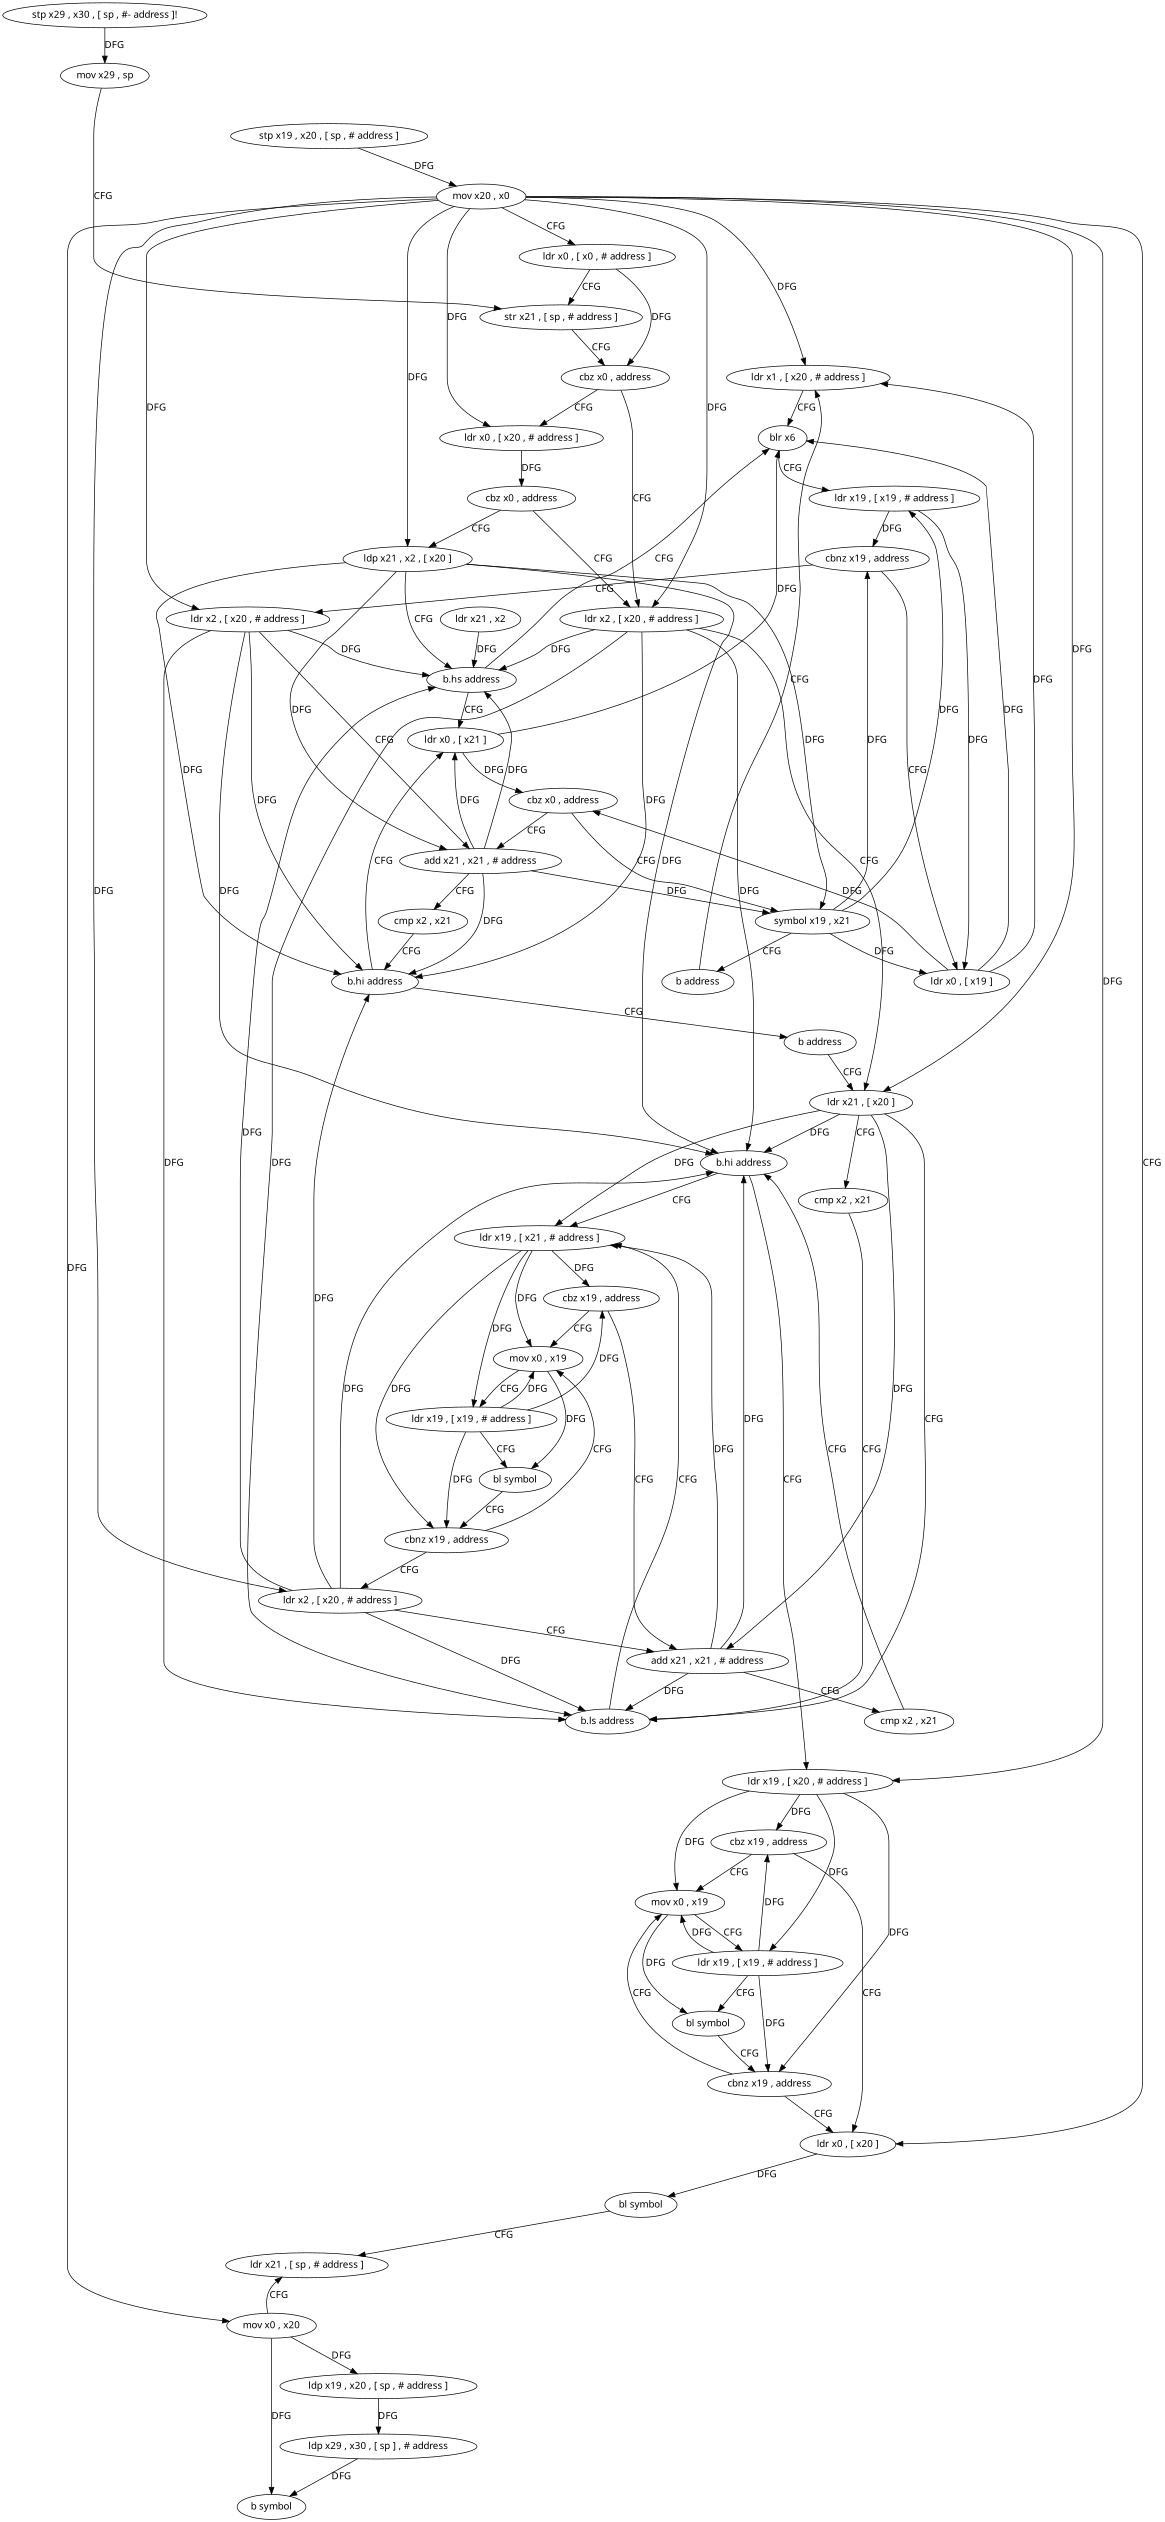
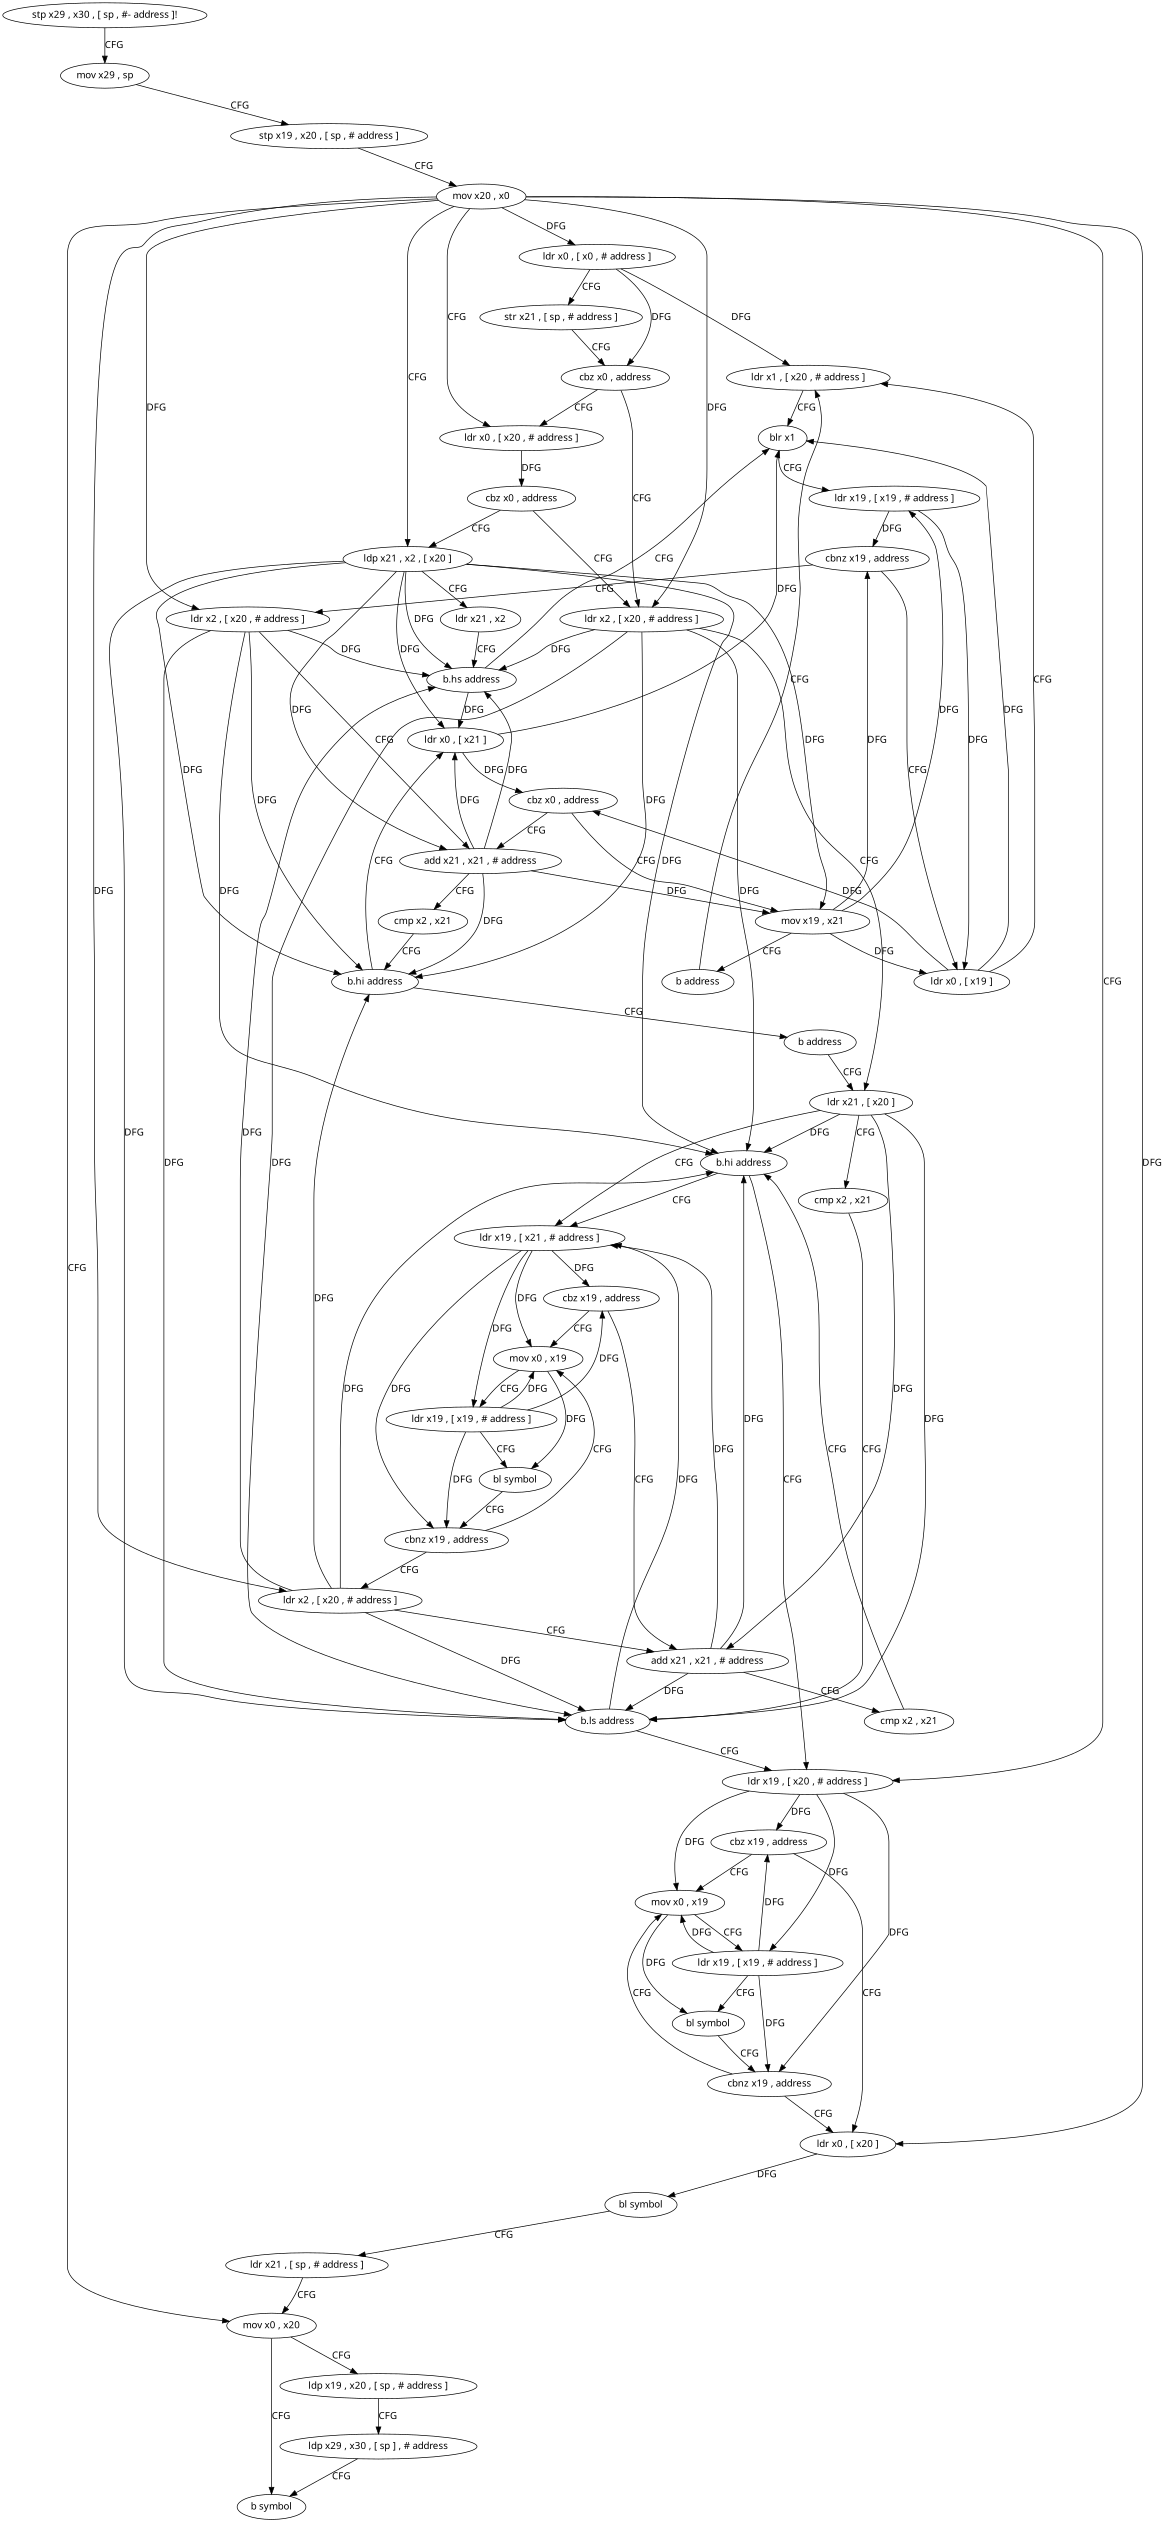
edge "stp x29 , x30 , [ sp , #- address ]!" -> "mov x29 , sp": label "DFG" -> "CFG"
edge "stp x19 , x20 , [ sp , # address ]" -> "mov x20 , x0": label "DFG" -> "CFG"
edge "mov x20 , x0" -> "ldr x1 , [ x20 , # address ]": now "ldr x0 , [ x0 , # address ]" -> "ldr x1 , [ x20 , # address ]"
edge "mov x20 , x0" -> "ldr x0 , [ x0 , # address ]": label "CFG" -> "DFG"
edge "mov x29 , sp" -> "str x21 , [ sp , # address ]": now "mov x29 , sp" -> "stp x19 , x20 , [ sp , # address ]"
edge "mov x20 , x0" -> "ldr x0 , [ x20 , # address ]": label "DFG" -> "CFG"
edge "mov x20 , x0" -> "ldp x21 , x2 , [ x20 ]": label "DFG" -> "CFG"
edge "mov x20 , x0" -> "ldr x21 , [ x20 ]": removed, label "DFG"
node "blr x6": label "blr x6" -> "blr x1"
edge "ldp x21 , x2 , [ x20 ]" -> "ldr x21 , x2": added, label "CFG"
edge "ldp x21 , x2 , [ x20 ]" -> "b.hs address": label "CFG" -> "DFG"
edge "ldr x21 , x2" -> "b.hs address": label "DFG" -> "CFG"
edge "ldp x21 , x2 , [ x20 ]" -> "ldr x0 , [ x21 ]": added, label "DFG"
edge "ldr x0 , [ x19 ]" -> "ldr x1 , [ x20 , # address ]": label "DFG" -> "CFG"
edge "b.hs address" -> "ldr x0 , [ x21 ]": label "CFG" -> "DFG"
node "symbol x19 , x21": label "symbol x19 , x21" -> "mov x19 , x21"
edge "mov x20 , x0" -> "ldr x19 , [ x20 , # address ]": label "DFG" -> "CFG"
edge "ldr x21 , [ x20 ]" -> "ldr x19 , [ x21 , # address ]": label "DFG" -> "CFG"
edge "mov x20 , x0" -> "ldr x0 , [ x20 ]": label "CFG" -> "DFG"
edge "ldp x21 , x2 , [ x20 ]" -> "b.ls address": added, label "DFG"
edge "mov x20 , x0" -> "mov x0 , x20": label "DFG" -> "CFG"
edge "ldr x21 , [ x20 ]" -> "b.ls address": label "CFG" -> "DFG"
edge "b.ls address" -> "ldr x19 , [ x21 , # address ]": label "CFG" -> "DFG"
edge "b.ls address" -> "ldr x19 , [ x20 , # address ]": added, label "CFG"
edge "mov x0 , x20" -> "ldr x21 , [ sp , # address ]": reversed
edge "mov x0 , x20" -> "ldp x19 , x20 , [ sp , # address ]": label "DFG" -> "CFG"
edge "mov x0 , x20" -> "b symbol": label "DFG" -> "CFG"
edge "ldp x19 , x20 , [ sp , # address ]" -> "ldp x29 , x30 , [ sp ] , # address": label "DFG" -> "CFG"
edge "ldp x29 , x30 , [ sp ] , # address" -> "b symbol": label "DFG" -> "CFG"
